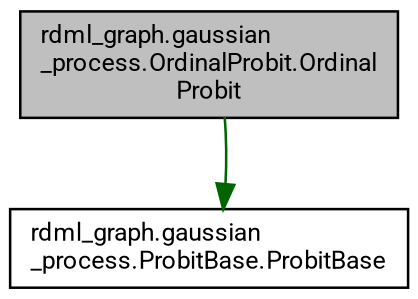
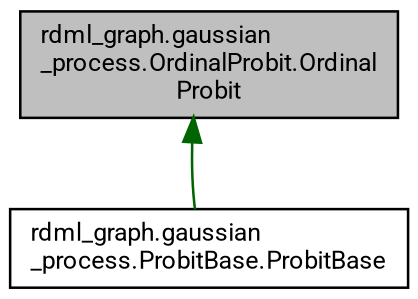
edge "rdml_graph.gaussian _process.OrdinalProbit.Ordinal Probit" -> "rdml_graph.gaussian _process.ProbitBase.ProbitBase": reversed
